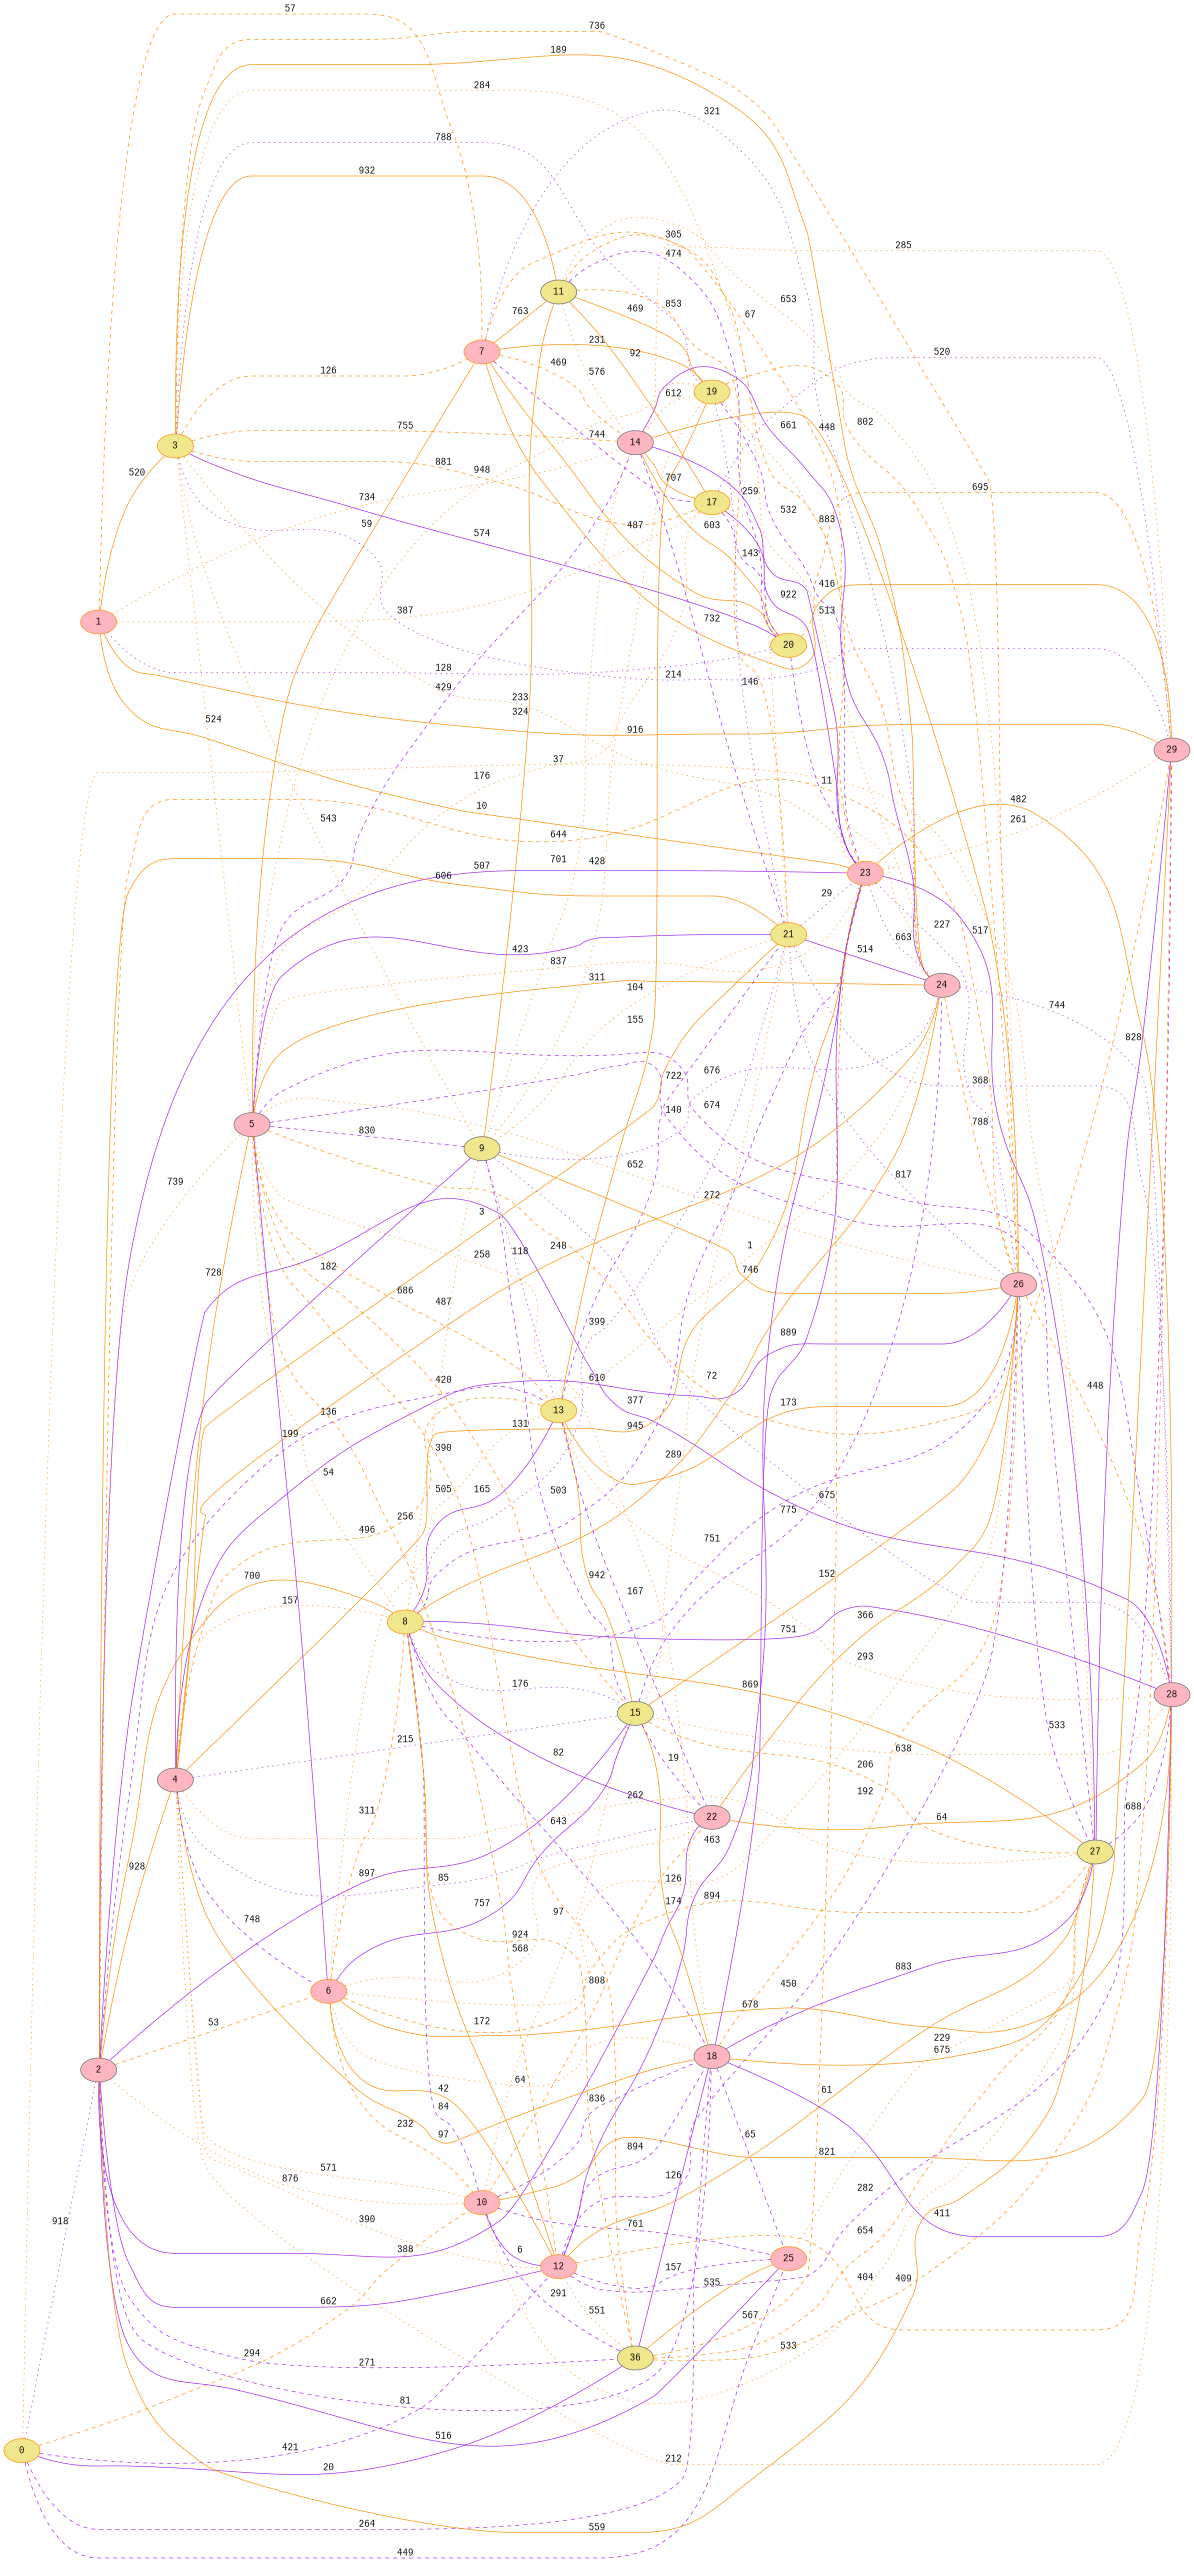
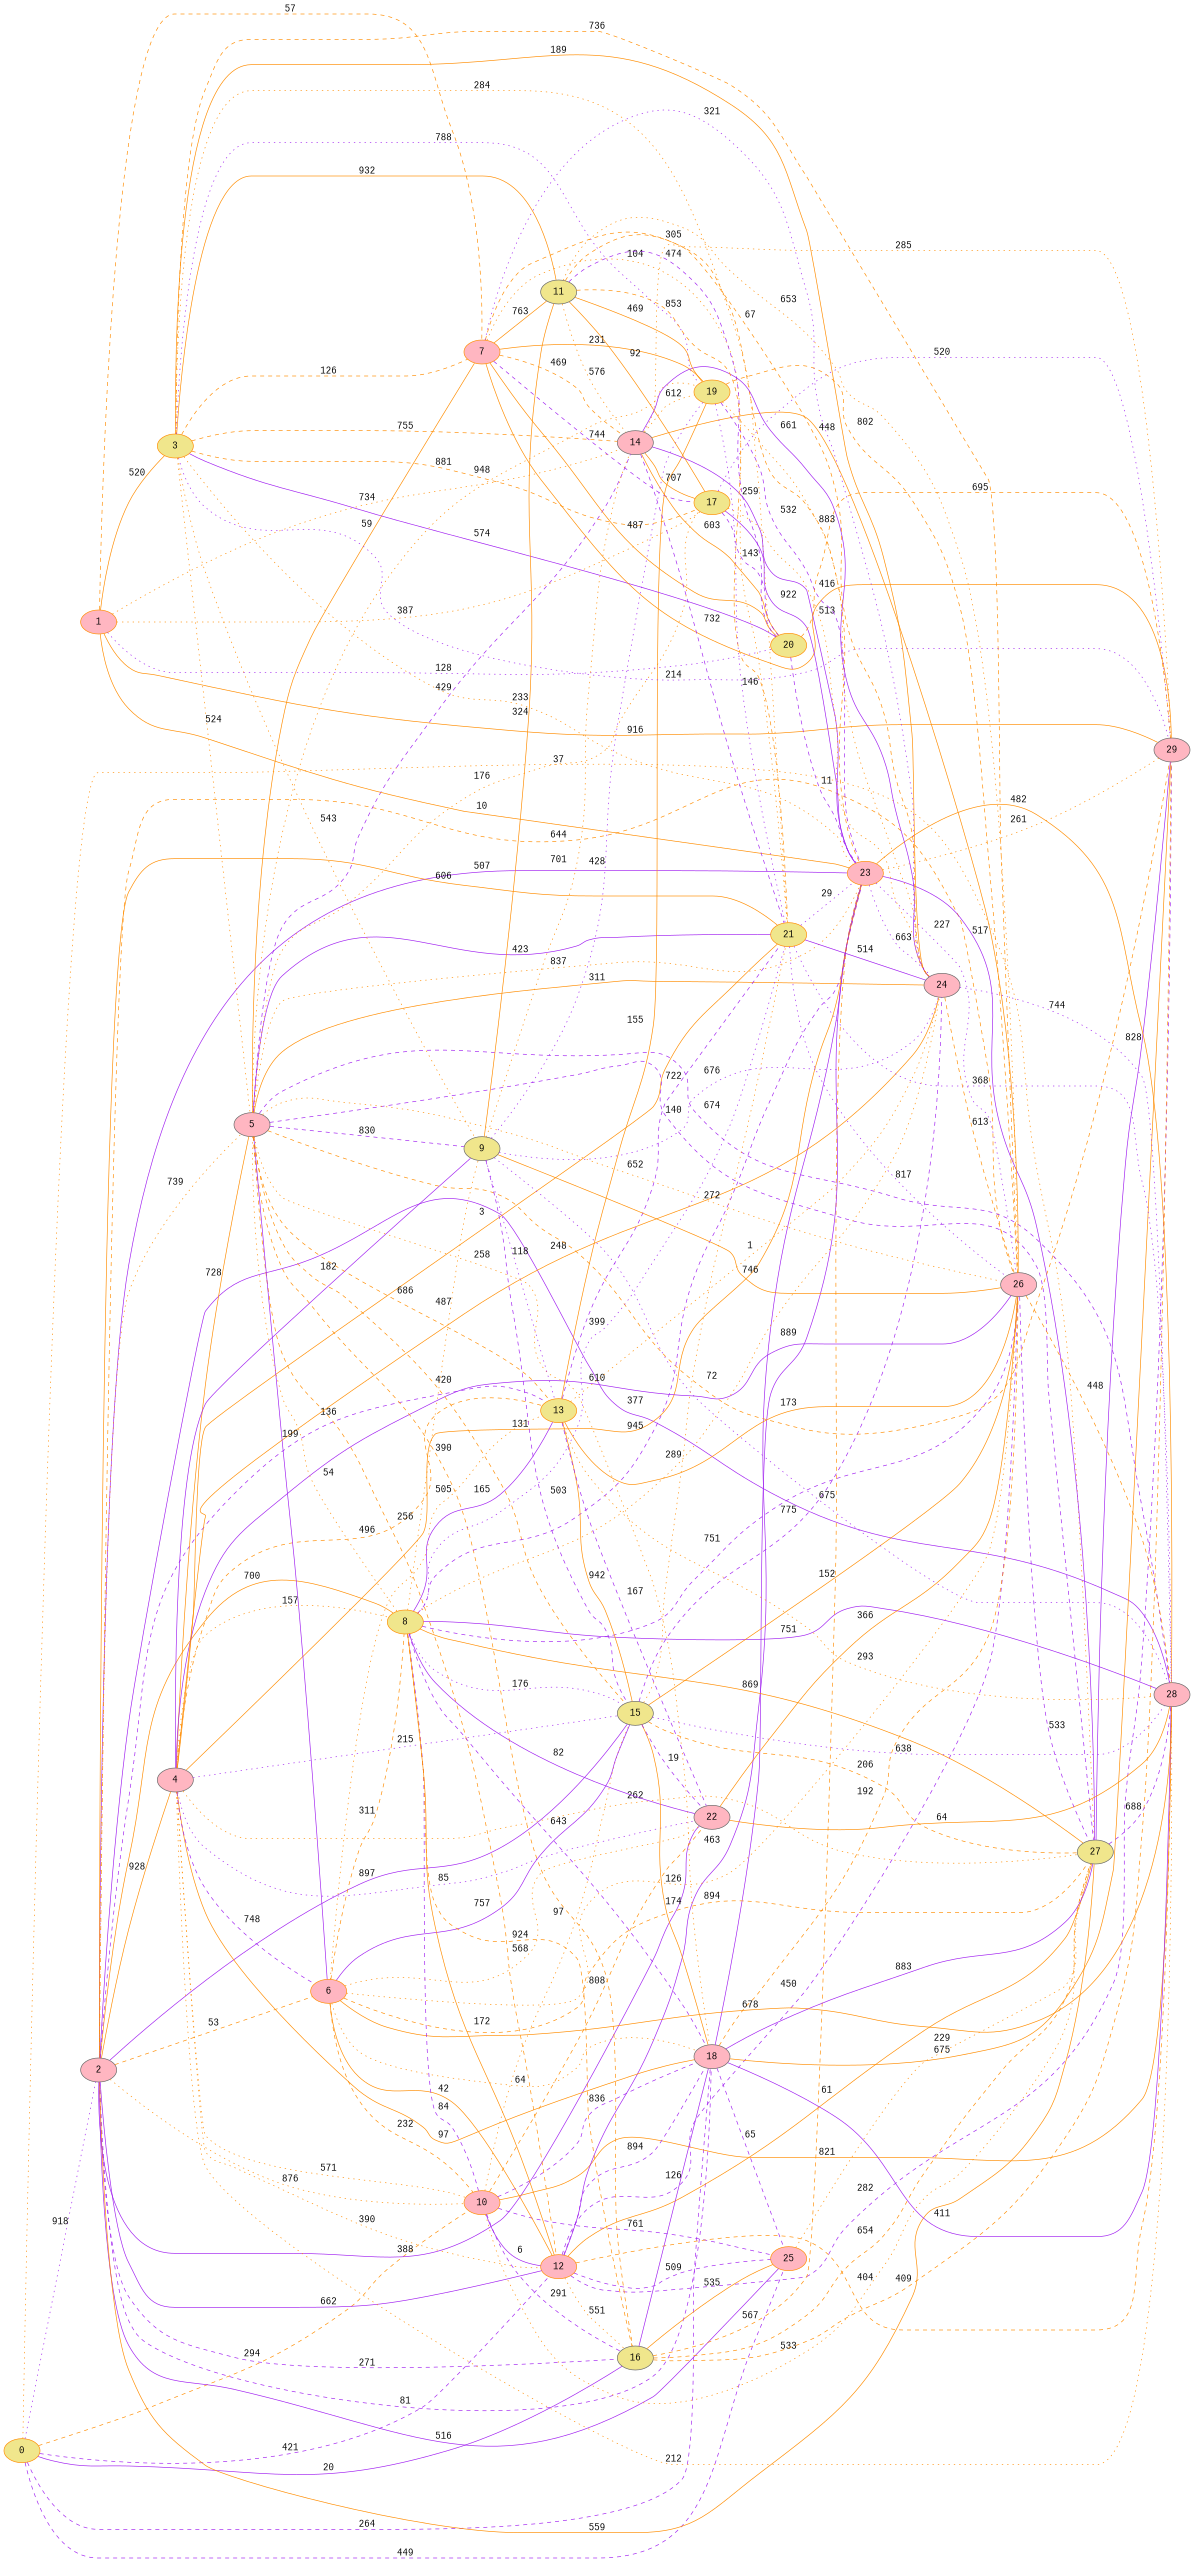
edge "19" -- "9": color darkorange -> purple
edge "21" -- "9": now "21" -- "7"
edge "24" -- "26": label "788" -> "613"
edge "24" -- "8": style solid -> dotted
edge "28" -- "15": color darkorange -> purple
edge "25" -- "12": label "157" -> "509"
node "36": label "36" -> "16"
